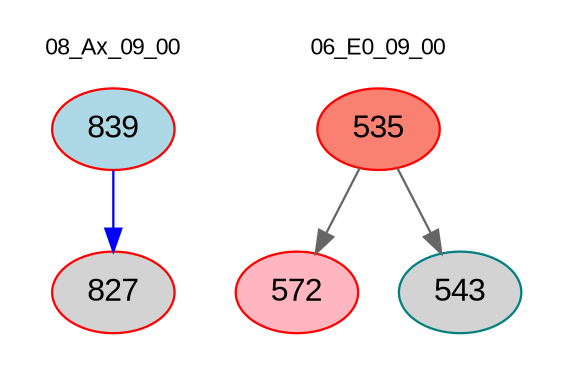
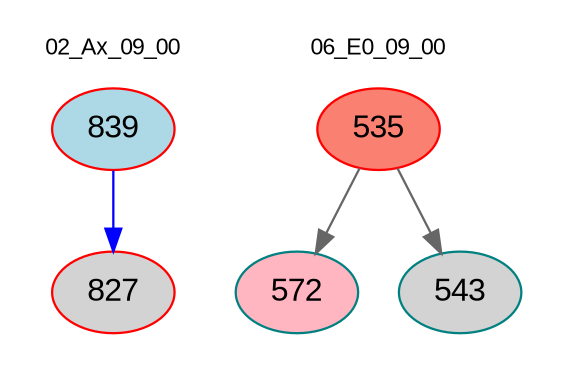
cluster "08_Ax_09_00": label "08_Ax_09_00" -> "02_Ax_09_00"
node "572": color red -> teal
